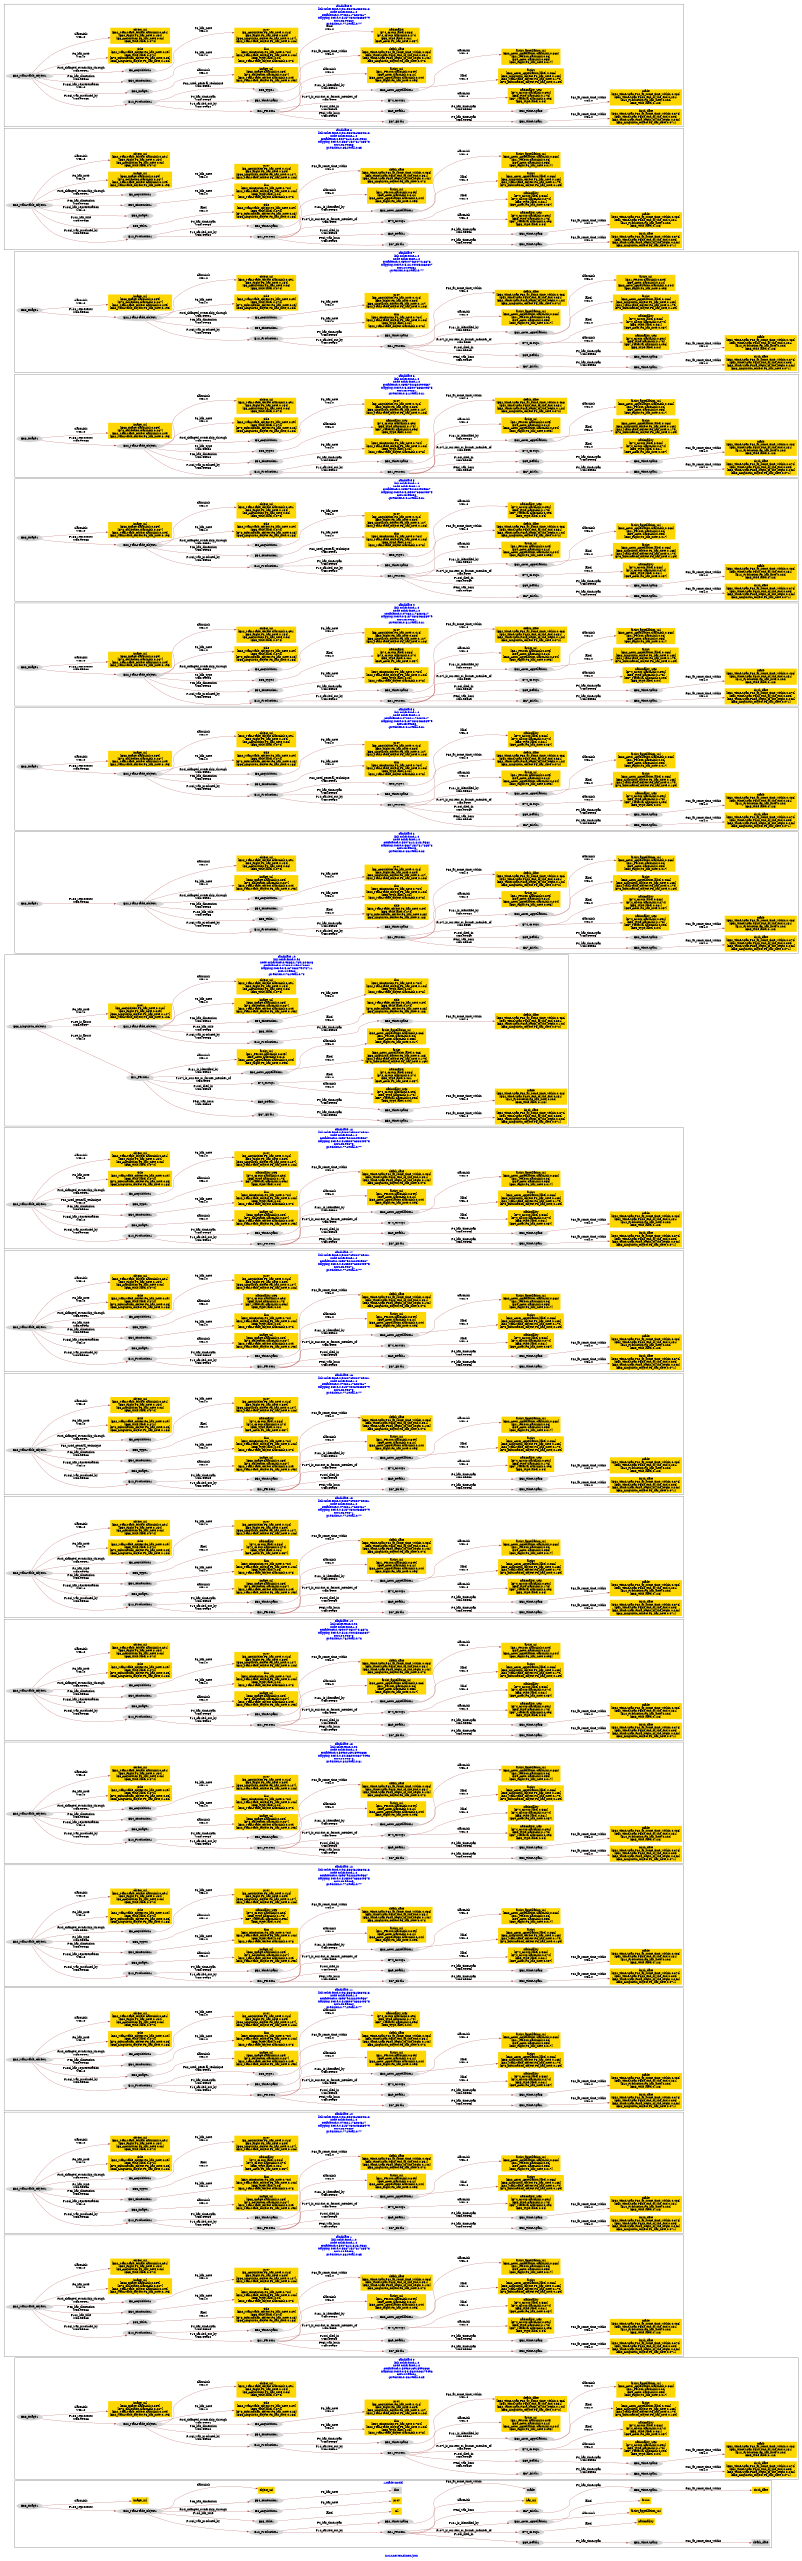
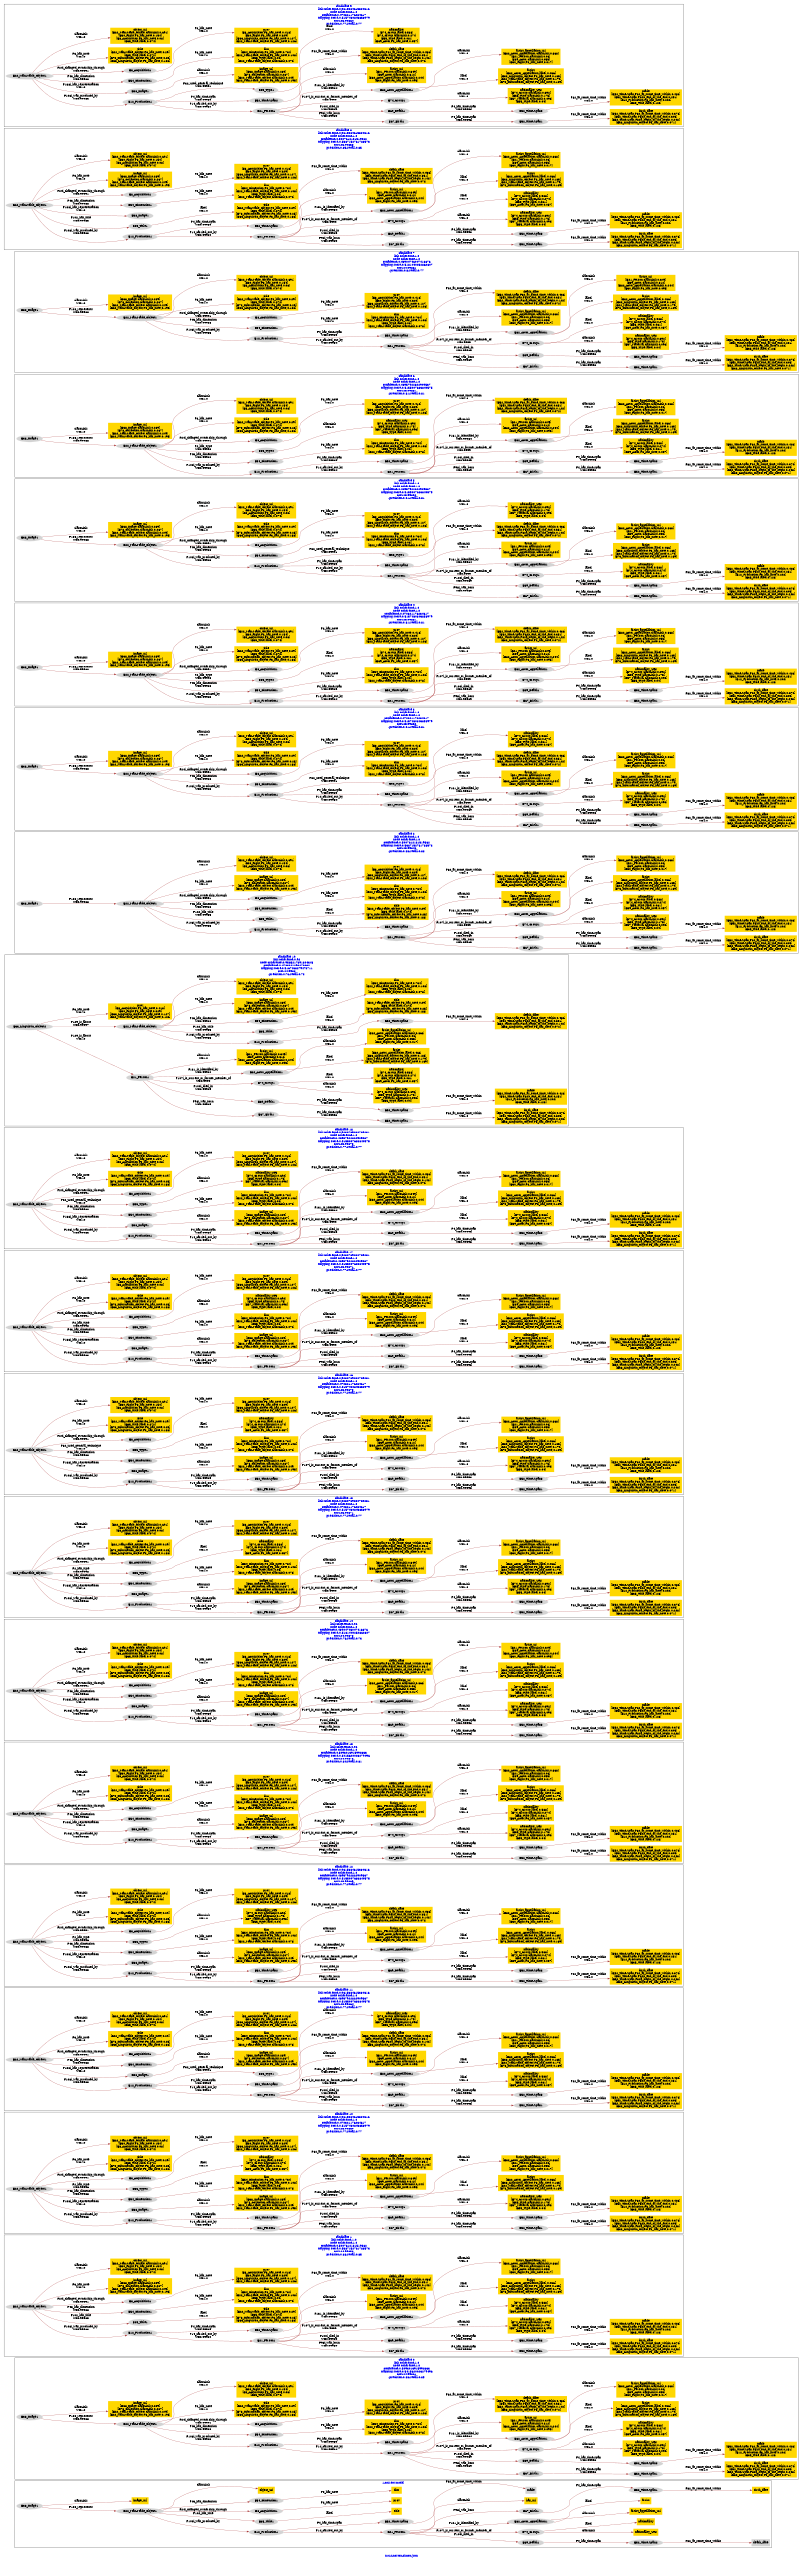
cluster "1-made model": label "1-made model" -> "1-correct model"
node "dim": fillcolor lightgray -> gold
node "url": label "url" -> "title"
node "nationality_URI": added
